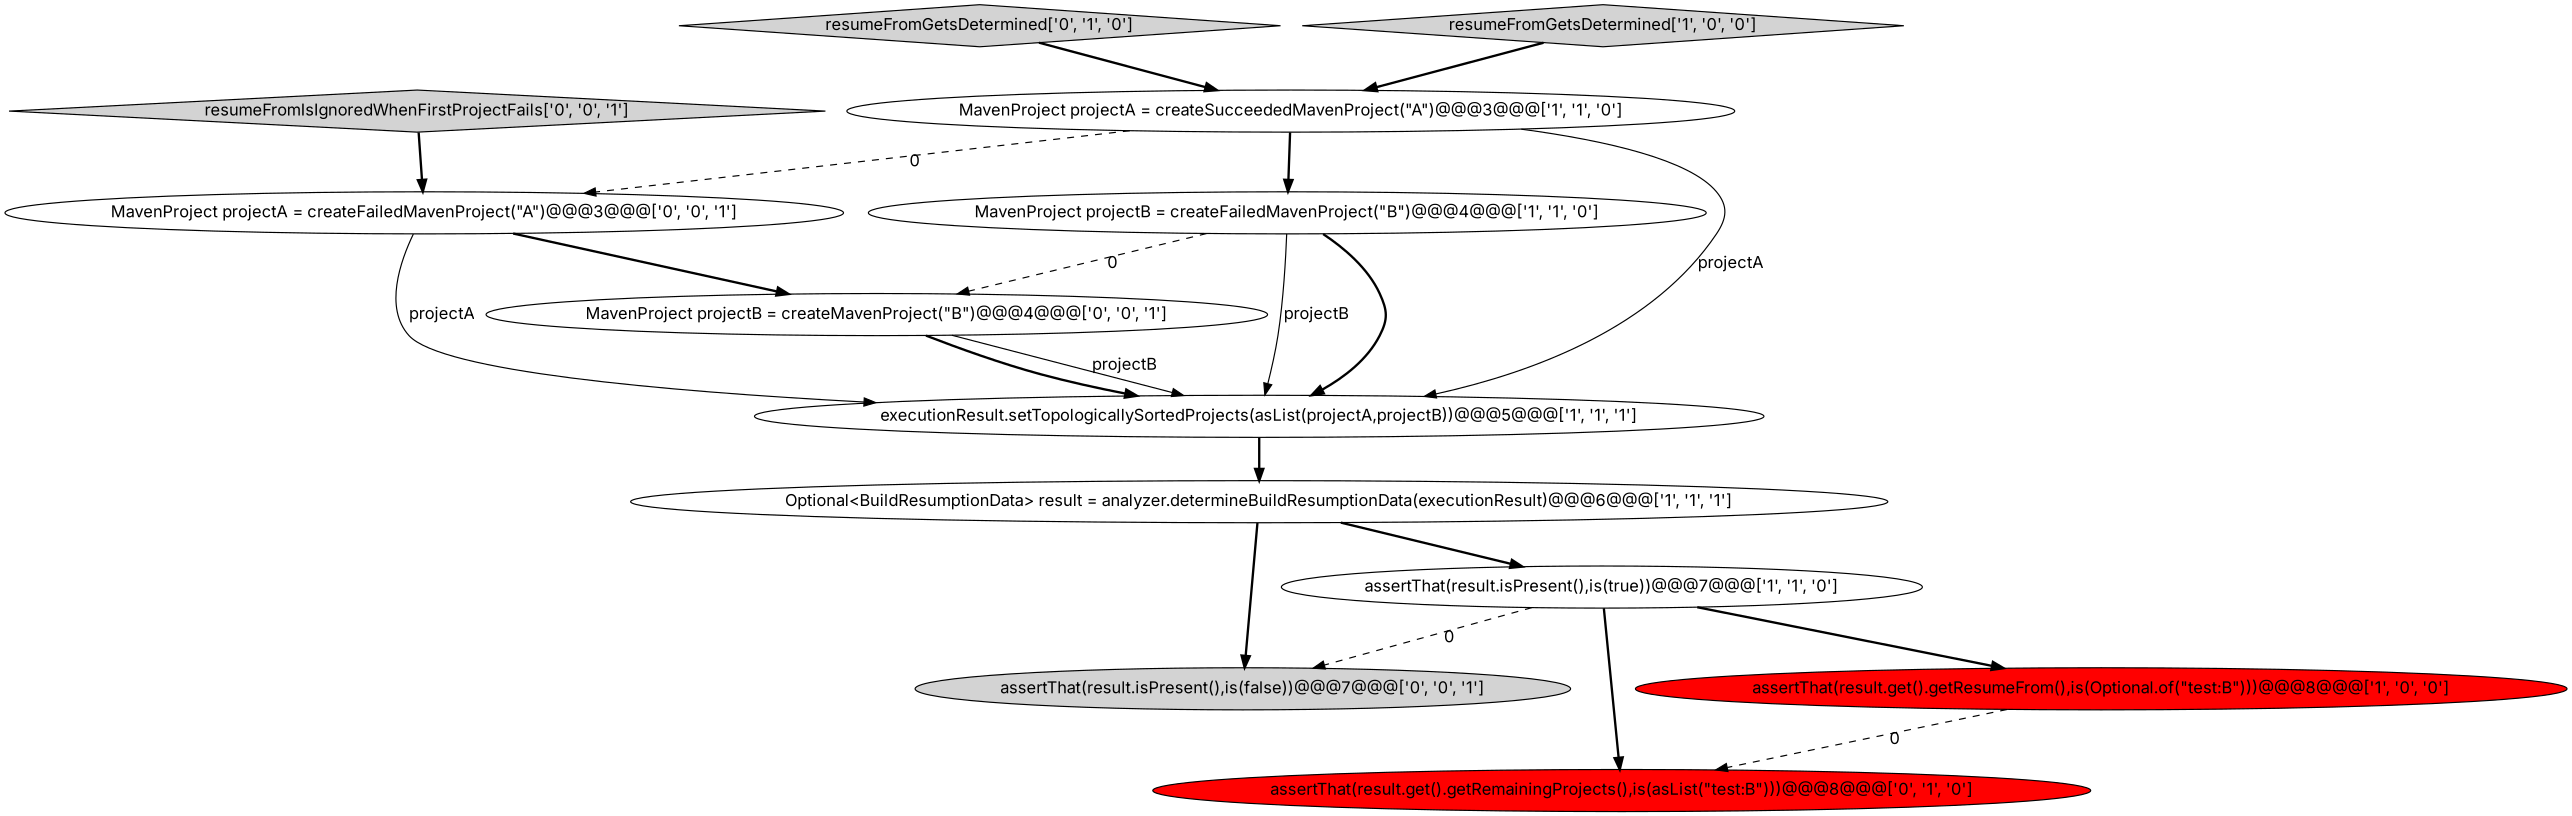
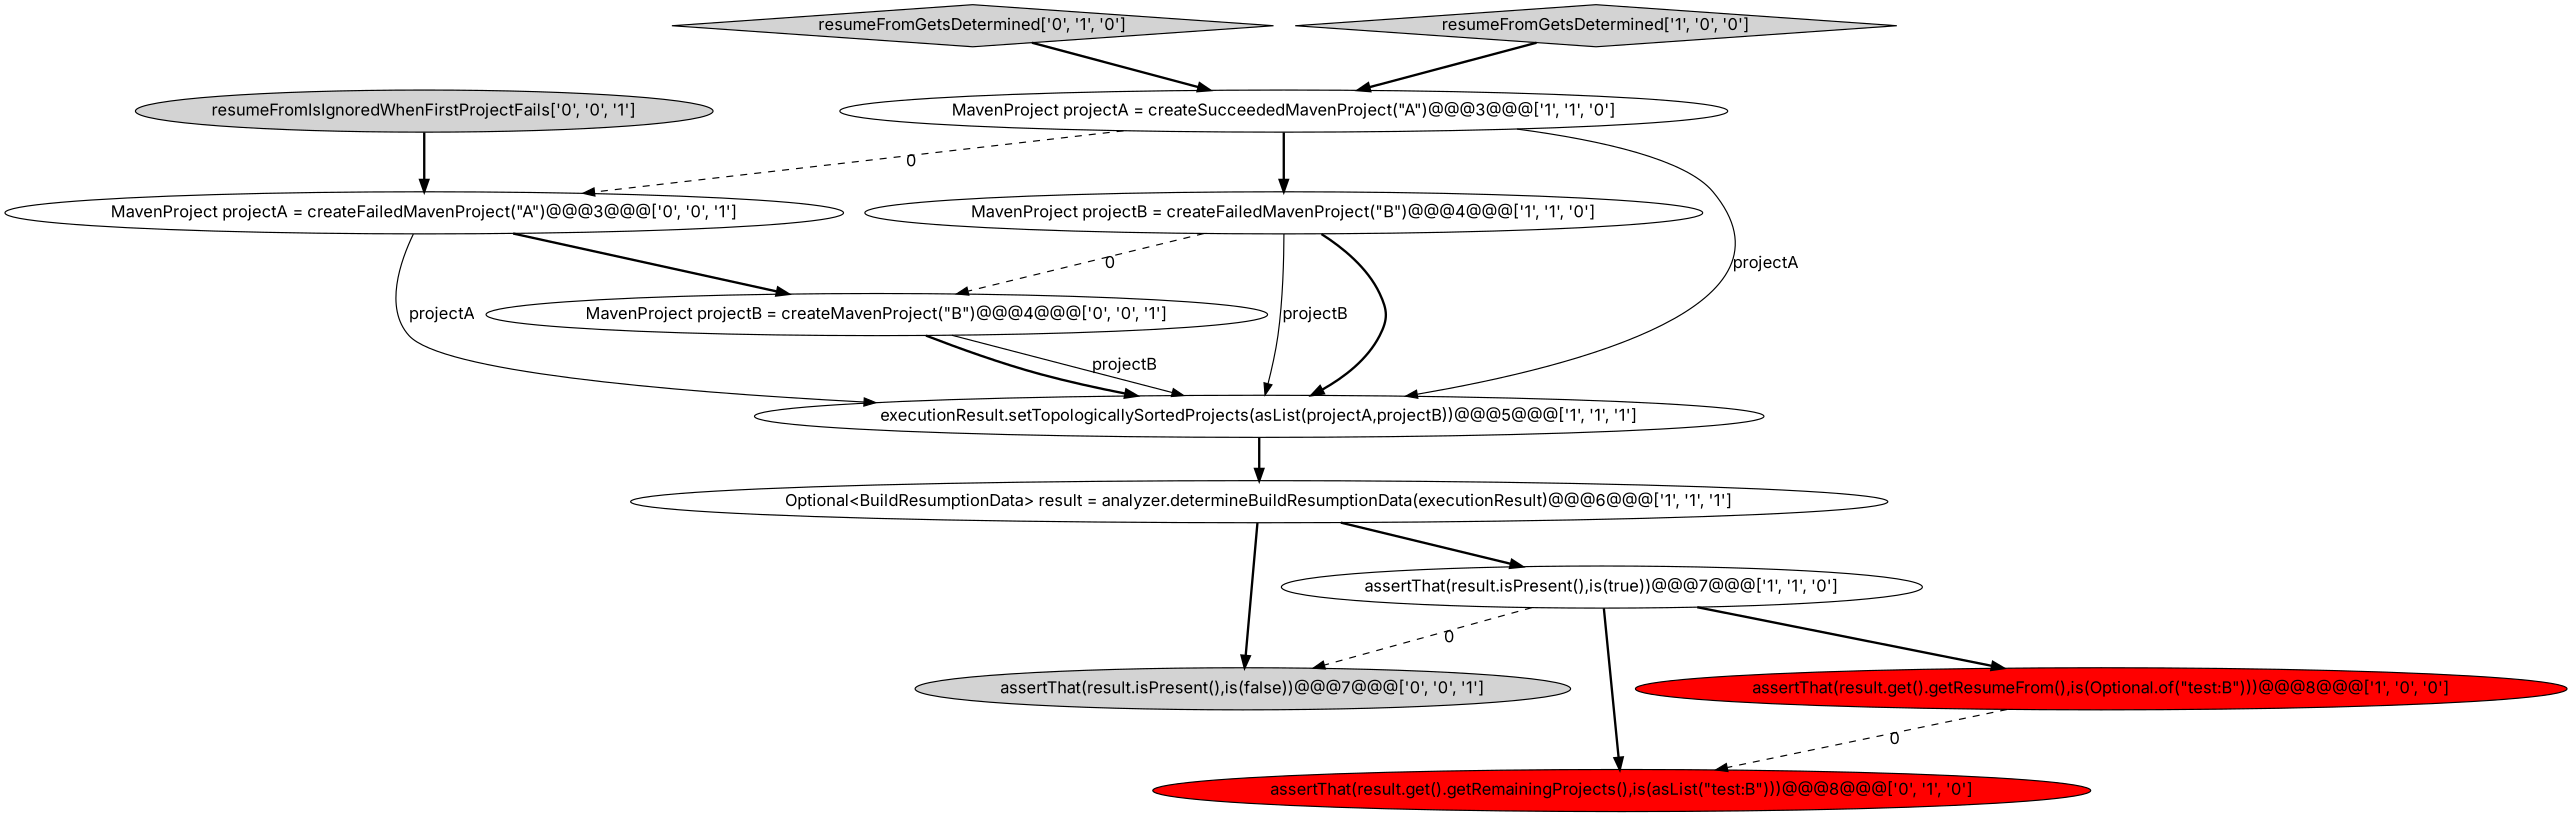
node "resumeFromIsIgnoredWhenFirstProjectFails['0', '0', '1']": shape diamond -> ellipse
